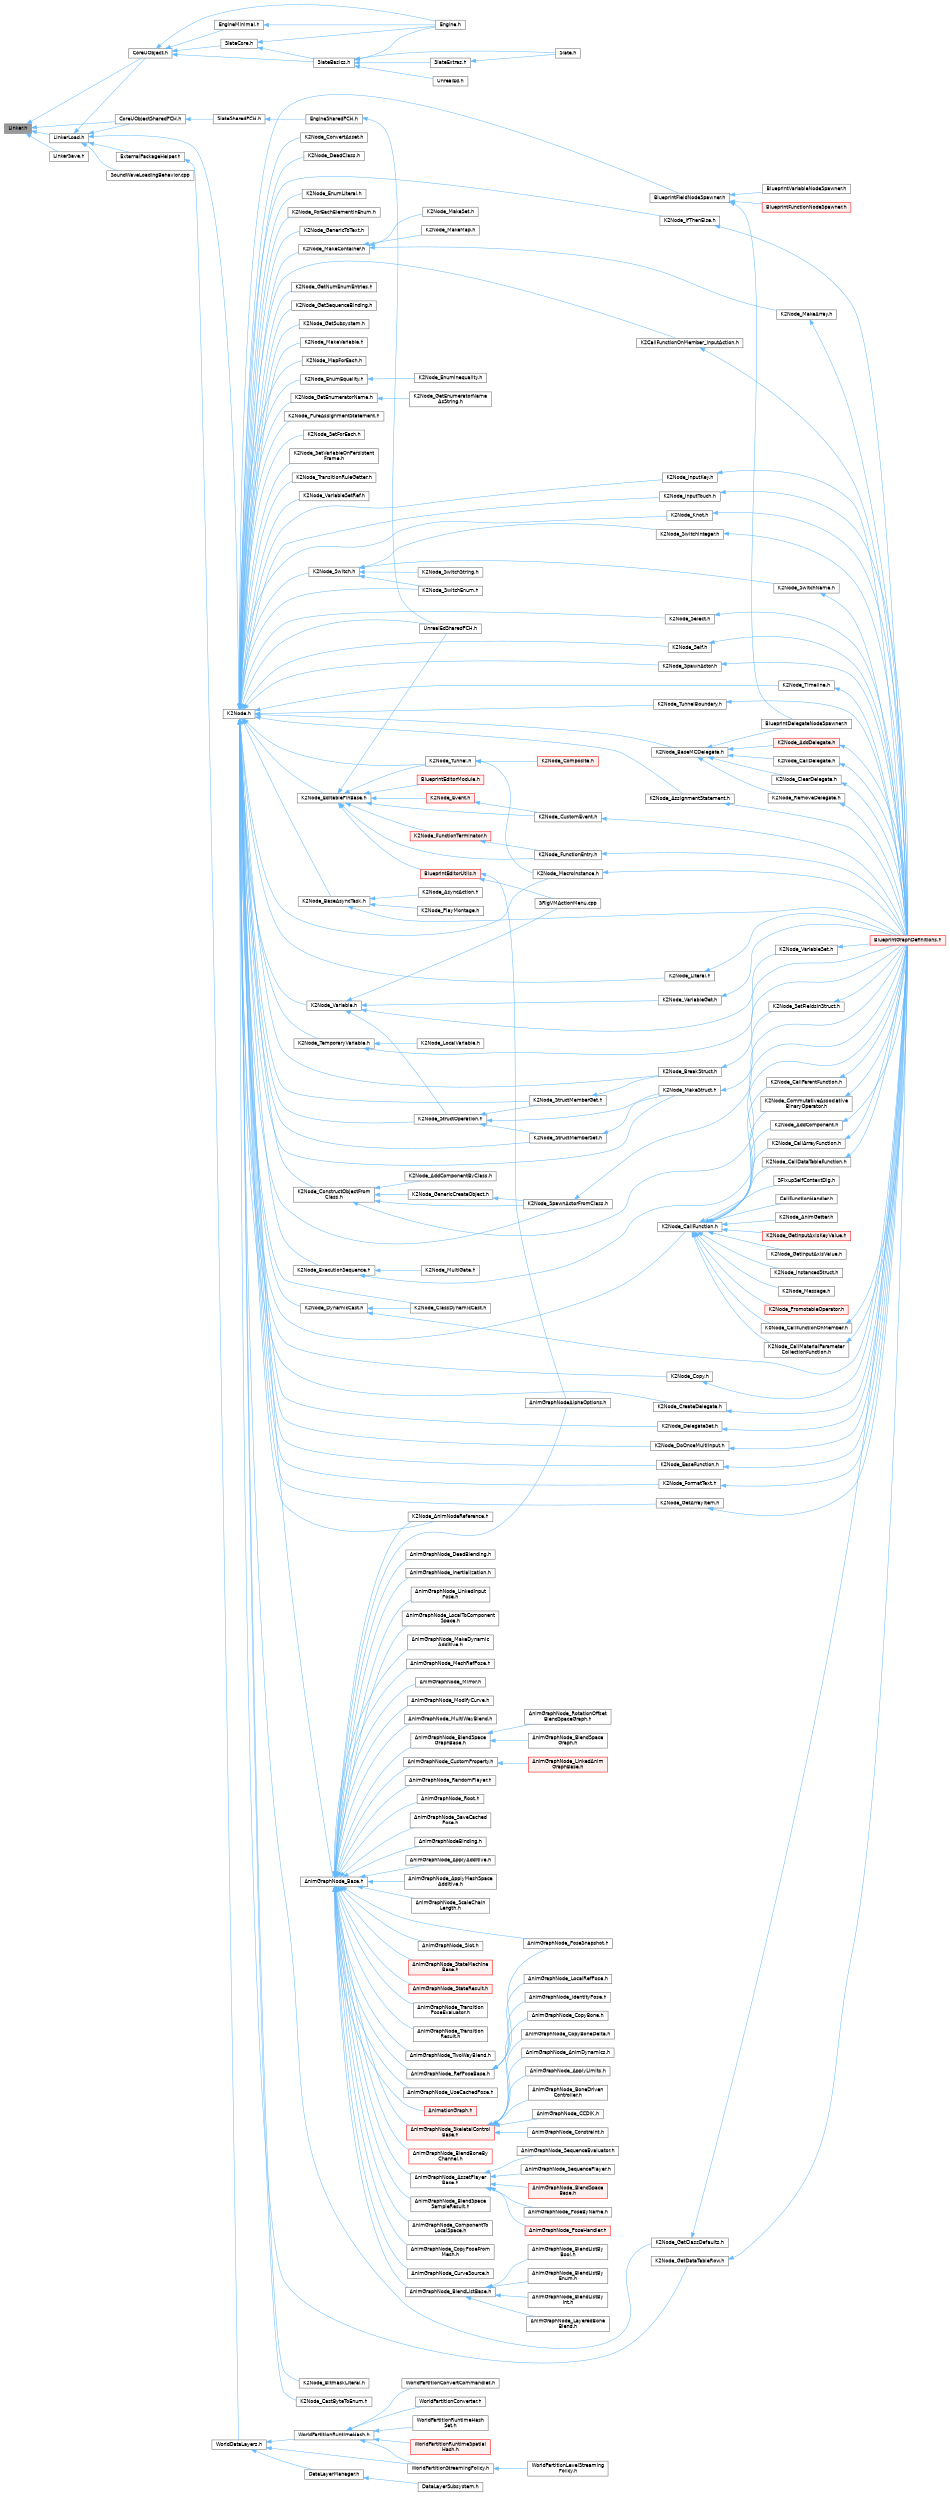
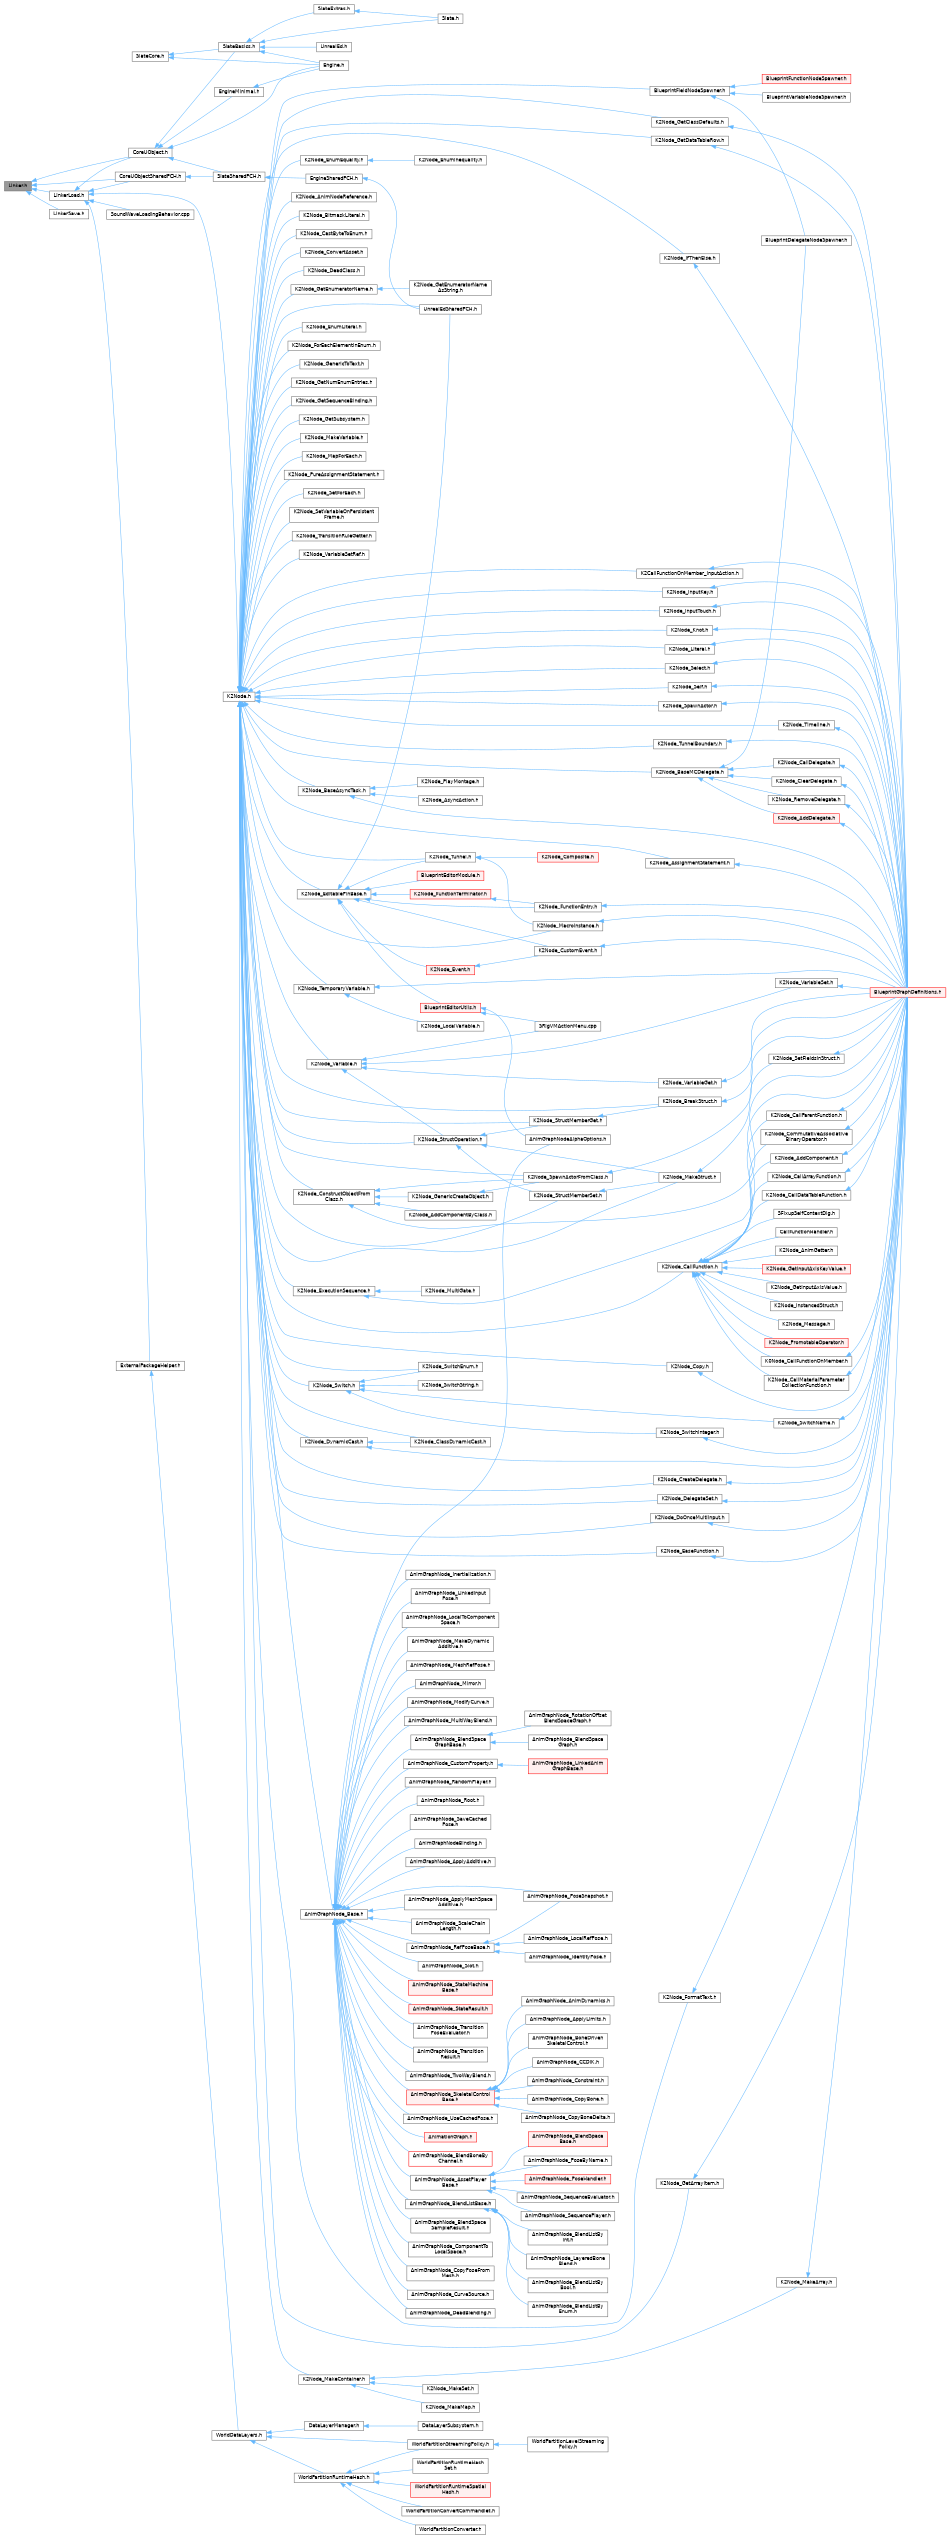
edge "SlateCore.h" -> "CoreUObject.h": now "SlateSharedPCH.h" -> "CoreUObject.h"
edge "K2Node_AnimNodeReference.h" -> "AnimGraphNode_Base.h": removed
node "AnimGraphNode_BoneDriven Controller.h": label "AnimGraphNode_BoneDriven Controller.h" -> "AnimGraphNode_BoneDriven SkeletalControl.h"
